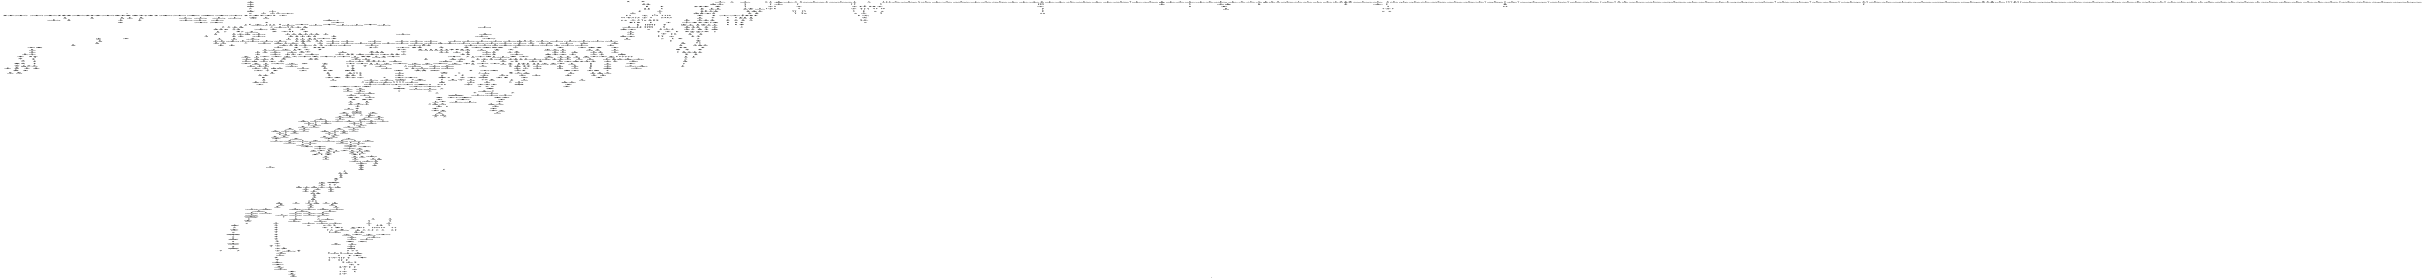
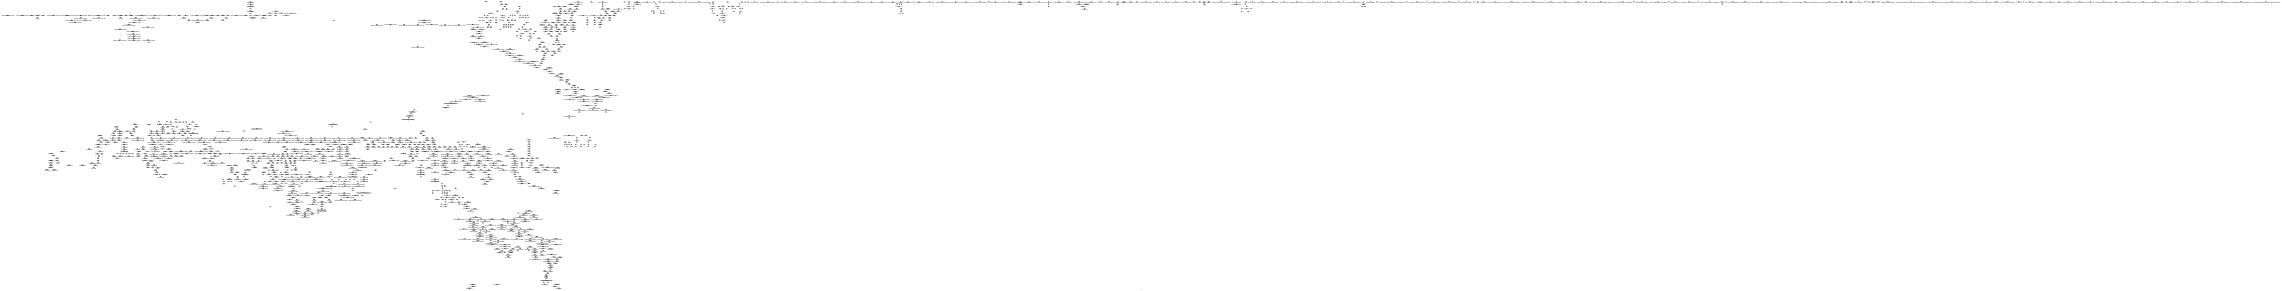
node "NodeID: 1119": added
